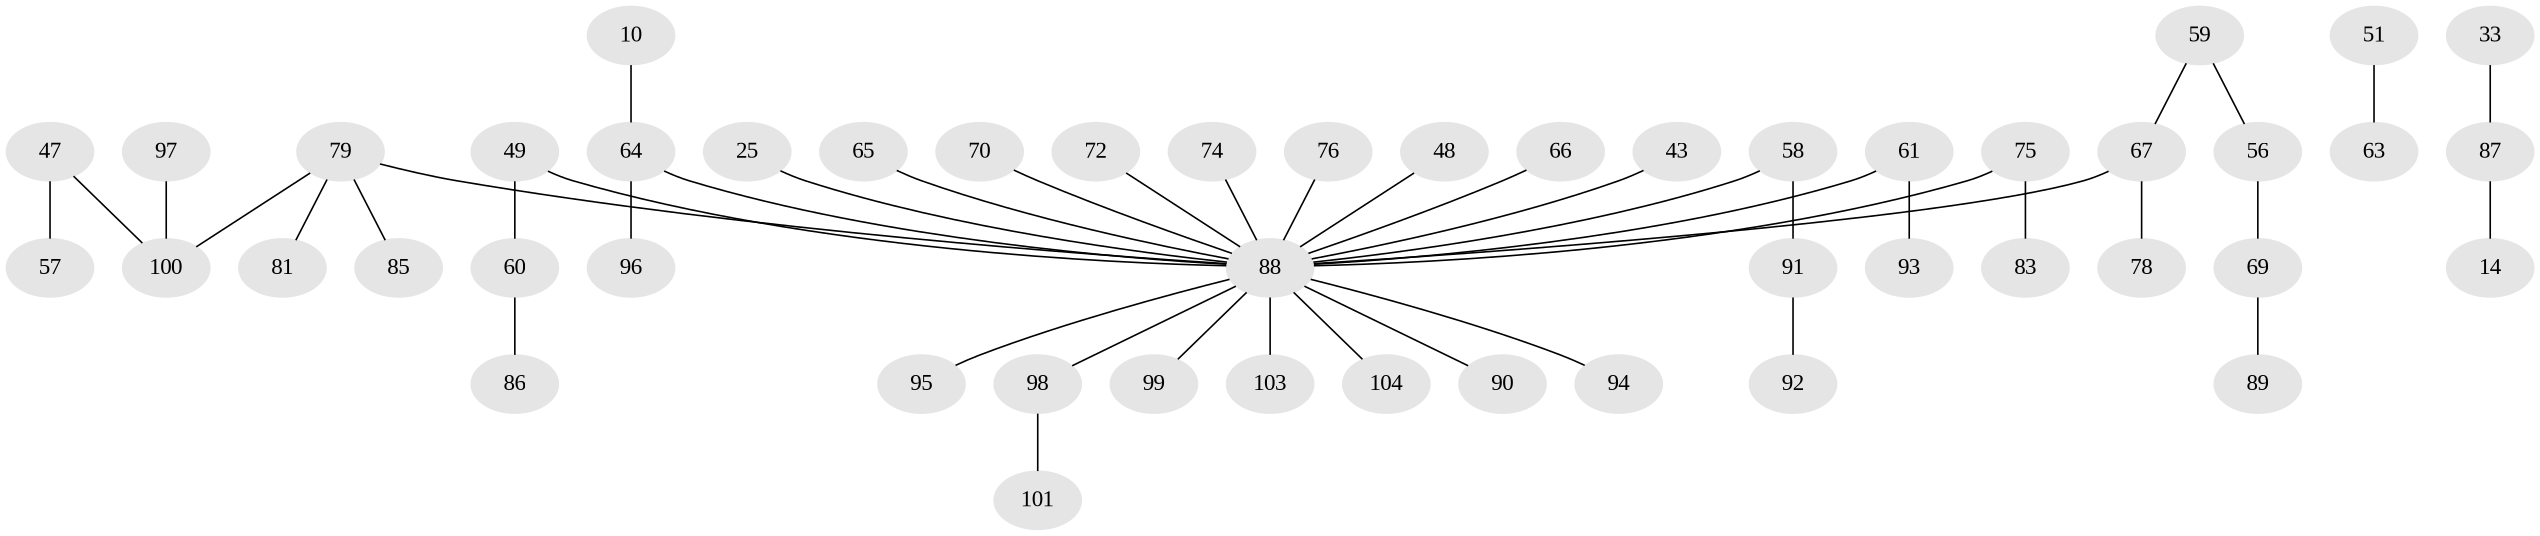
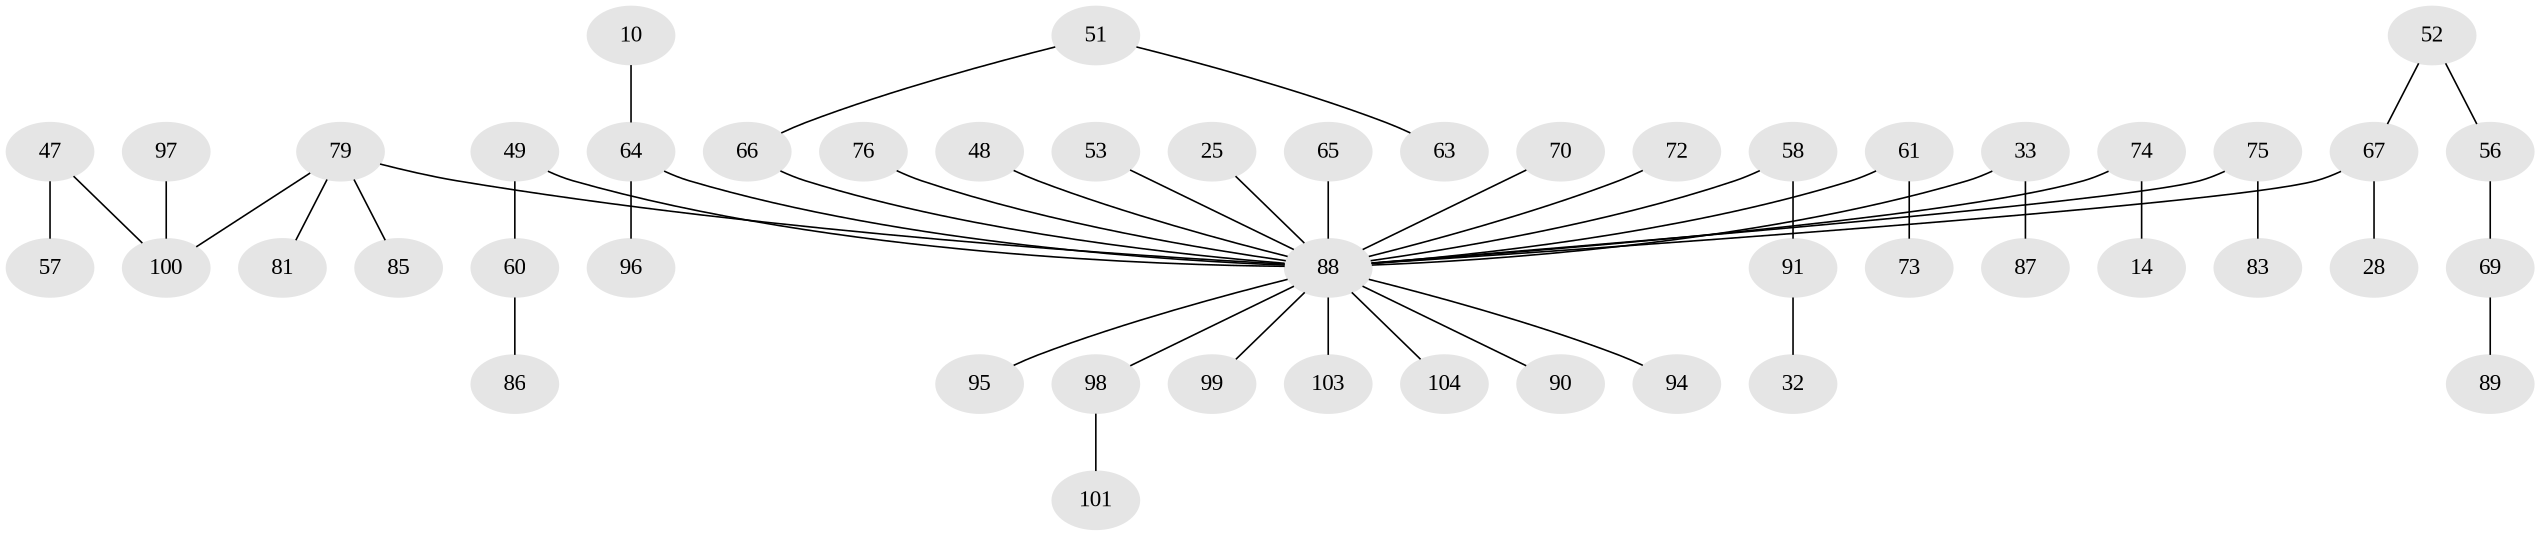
node "59": label "59" -> "52"
edge "51" -- "66": added
node "43": label "43" -> "53"
edge "87" -- "14": now "74" -- "14"
edge "33" -- "88": added
node "93": label "93" -> "73"
node "78": label "78" -> "28"
node "92": label "92" -> "32"
